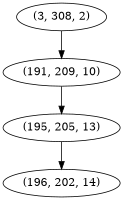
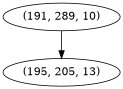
node "(3, 308, 2)": removed
node "(191, 209, 10)": label "(191, 209, 10)" -> "(191, 289, 10)"
node "(196, 202, 14)": removed
